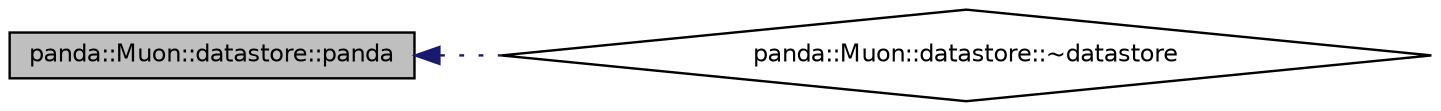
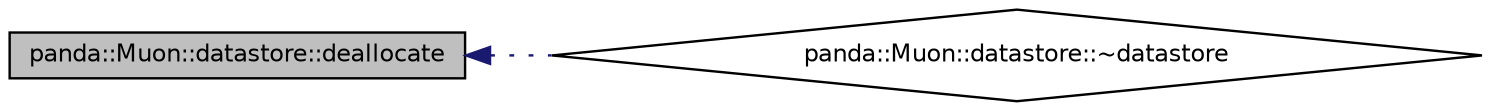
node "panda::Muon::datastore::panda": label "panda::Muon::datastore::panda" -> "panda::Muon::datastore::deallocate"
